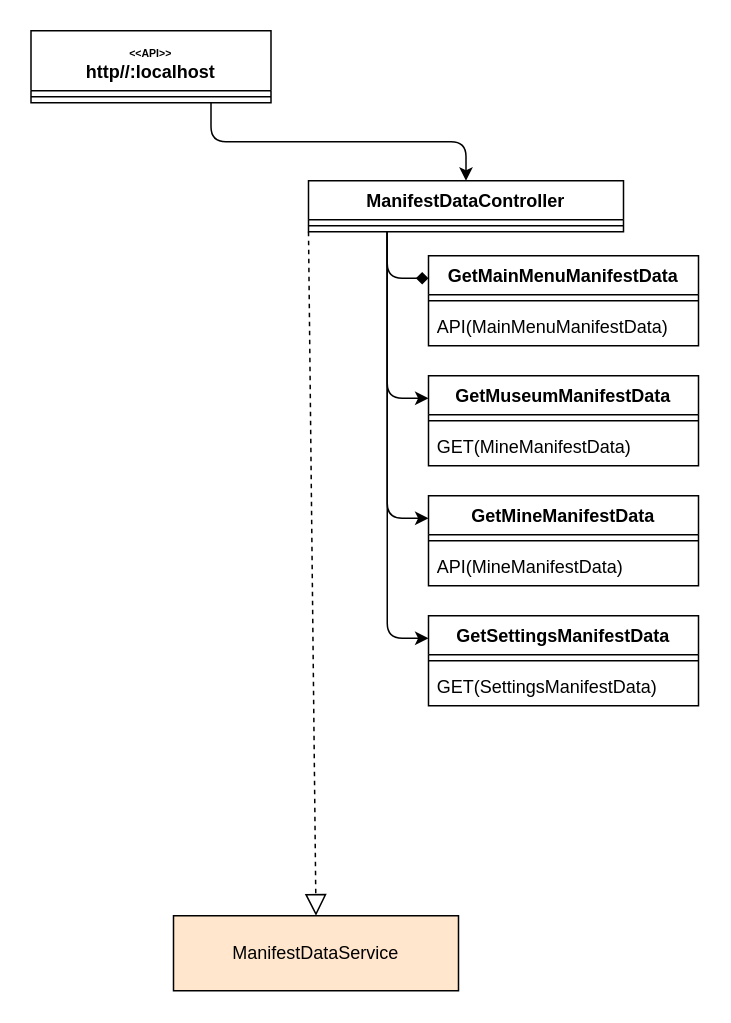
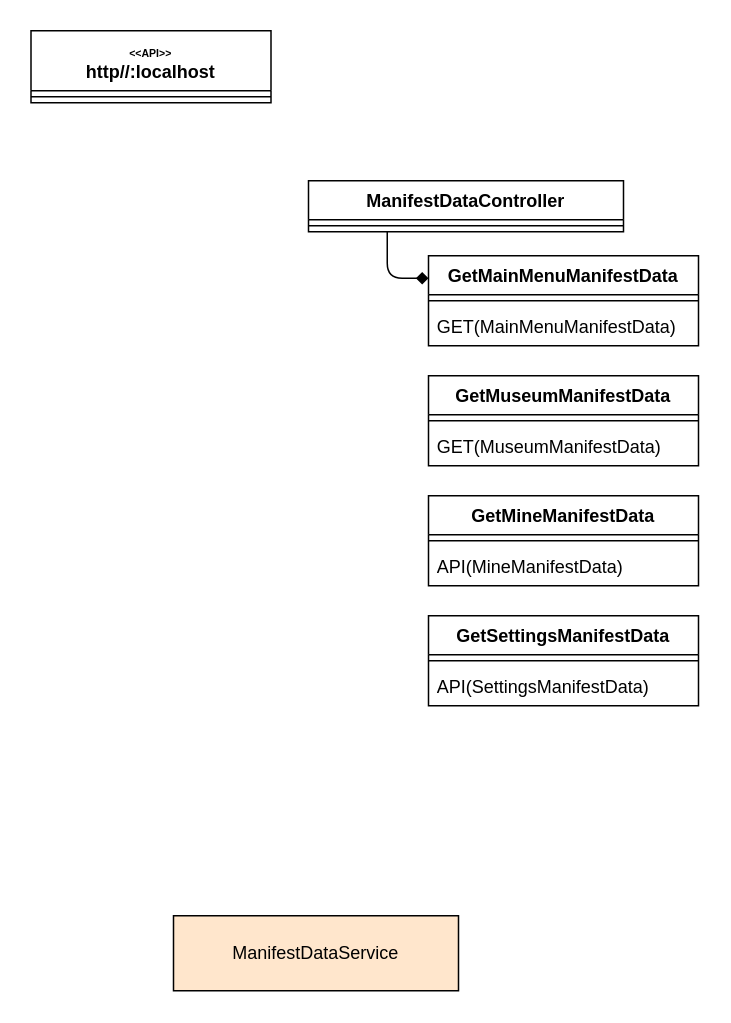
edge "<<API>>http//:localhost" -> "ManifestDataController": removed
node "API(MainMenuManifestData)": label "API(MainMenuManifestData)" -> "GET(MainMenuManifestData)"
edge "ManifestDataController" -> "GetMuseumManifestData": removed
node "GET(MineManifestData)": label "GET(MineManifestData)" -> "GET(MuseumManifestData)"
edge "ManifestDataController" -> "GetMineManifestData": removed
edge "ManifestDataController" -> "ManifestDataService": removed
edge "ManifestDataController" -> "GetSettingsManifestData": removed
node "GET(SettingsManifestData)": label "GET(SettingsManifestData)" -> "API(SettingsManifestData)"
